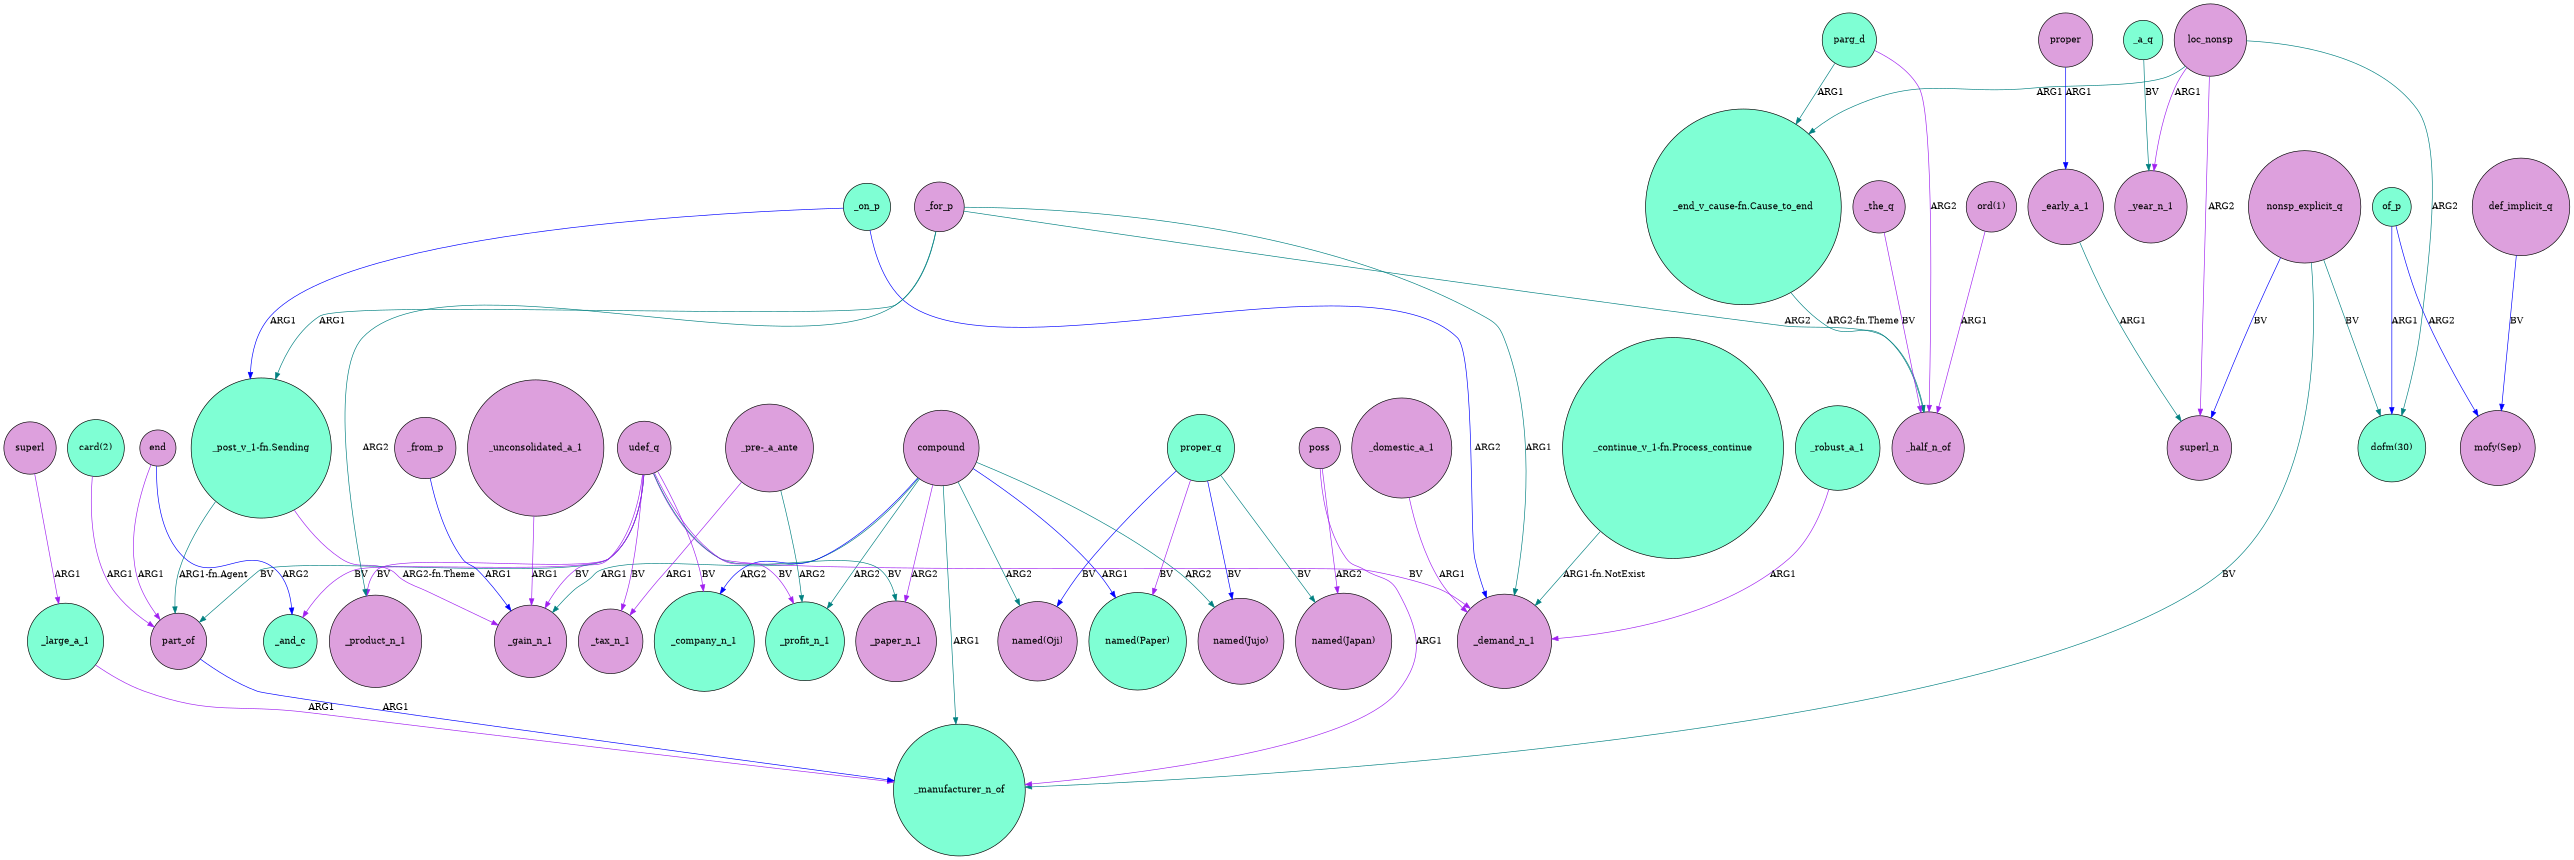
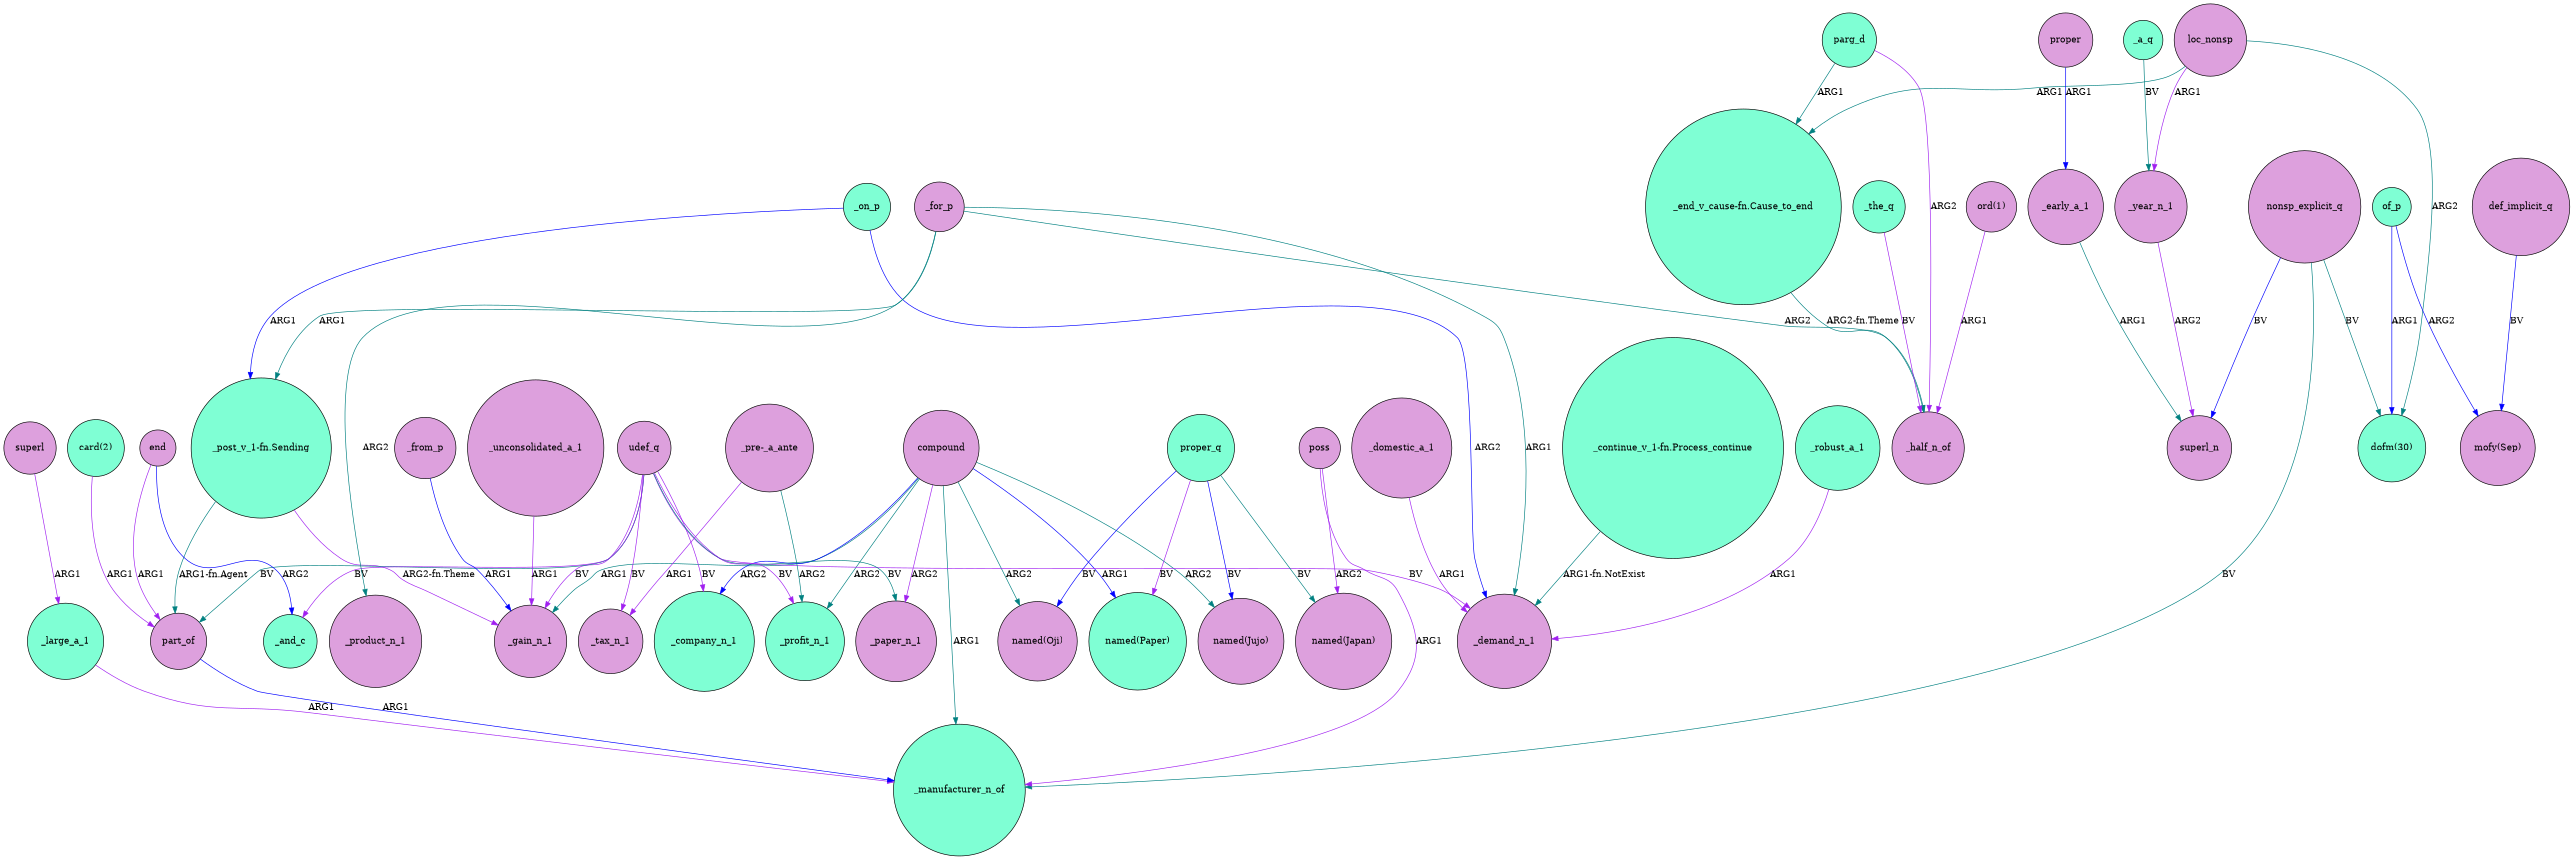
node "_the_q": fillcolor plum -> aquamarine
edge "loc_nonsp" -> "superl_n": now "_year_n_1" -> "superl_n"
edge "udef_q" -> "_product_n_1": removed, label "BV"
